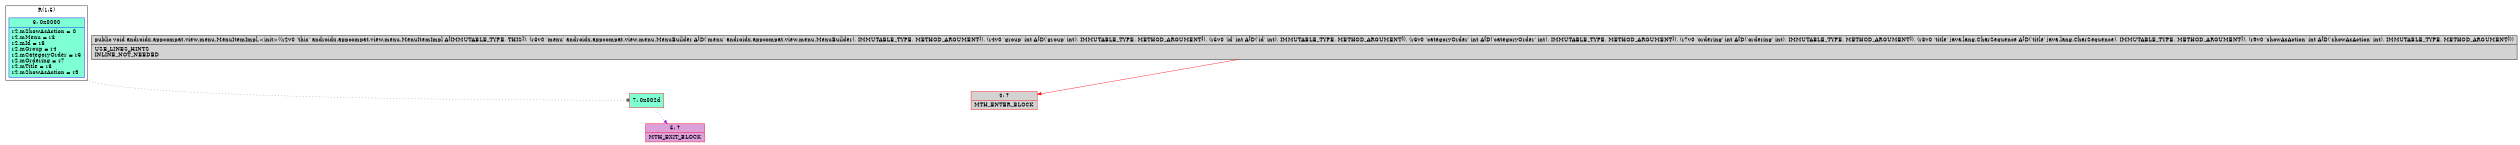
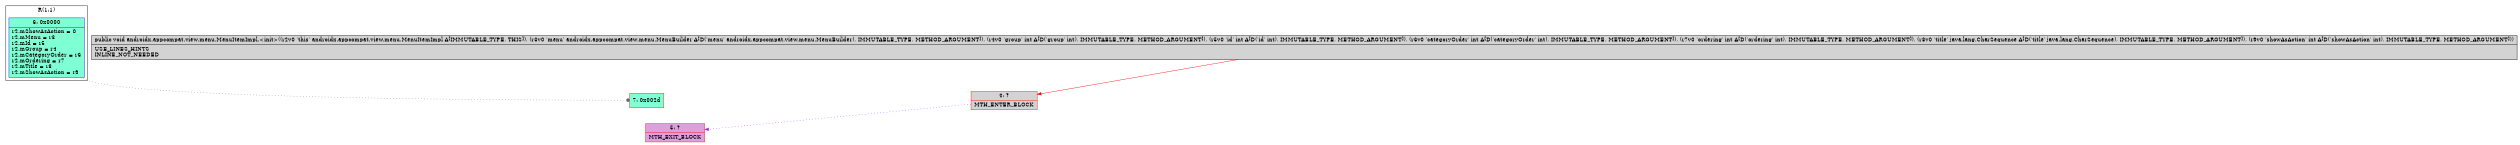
cluster "R(1:5)": label "R(1:5)" -> "R(1:1)"
node "6: 0x0000": text "r2.mId = r8" -> "r2.mId = r5"
edge "7: 0x002d" -> "5: ?": now "4: ?" -> "5: ?"
